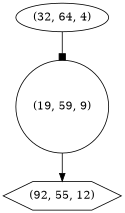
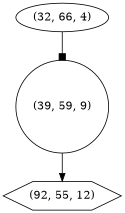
node "(32, 64, 4)": label "(32, 64, 4)" -> "(32, 66, 4)"
node "(19, 59, 9)": label "(19, 59, 9)" -> "(39, 59, 9)"
